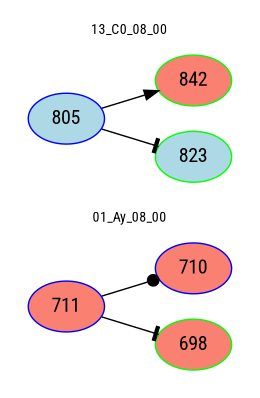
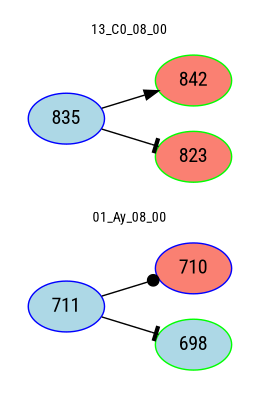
node "805": label "805" -> "835"
node "823": fillcolor lightblue -> salmon
node "711": fillcolor salmon -> lightblue
node "698": fillcolor salmon -> lightblue
